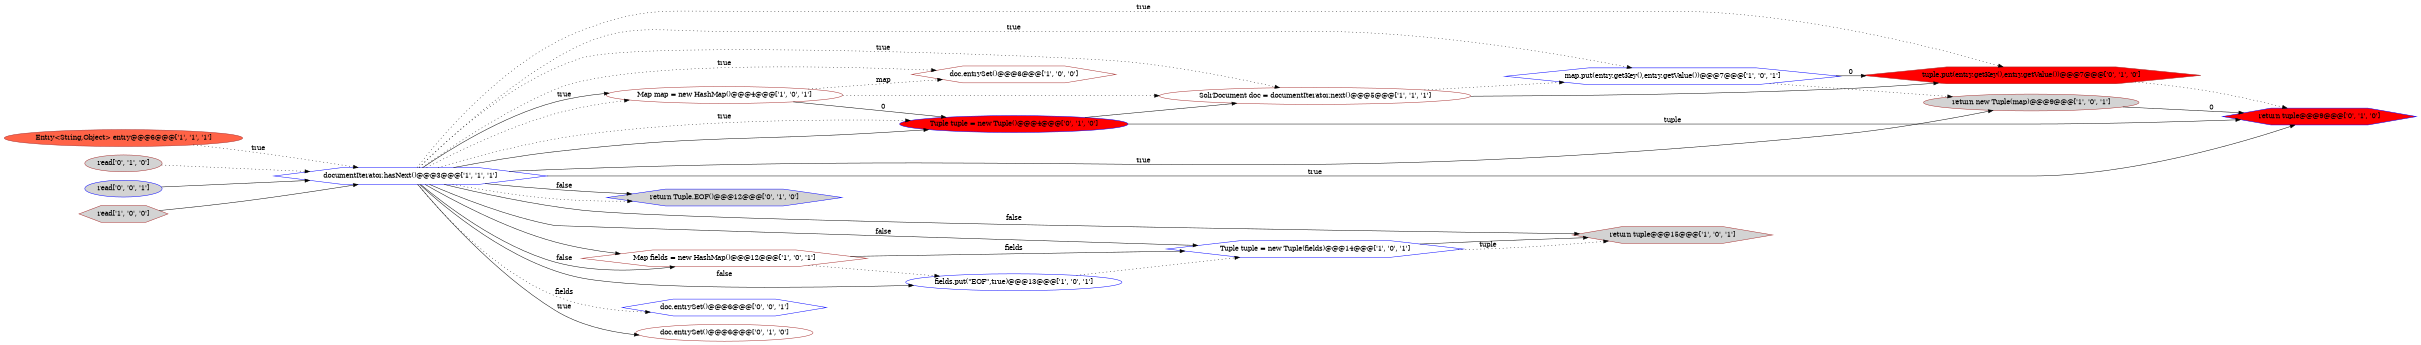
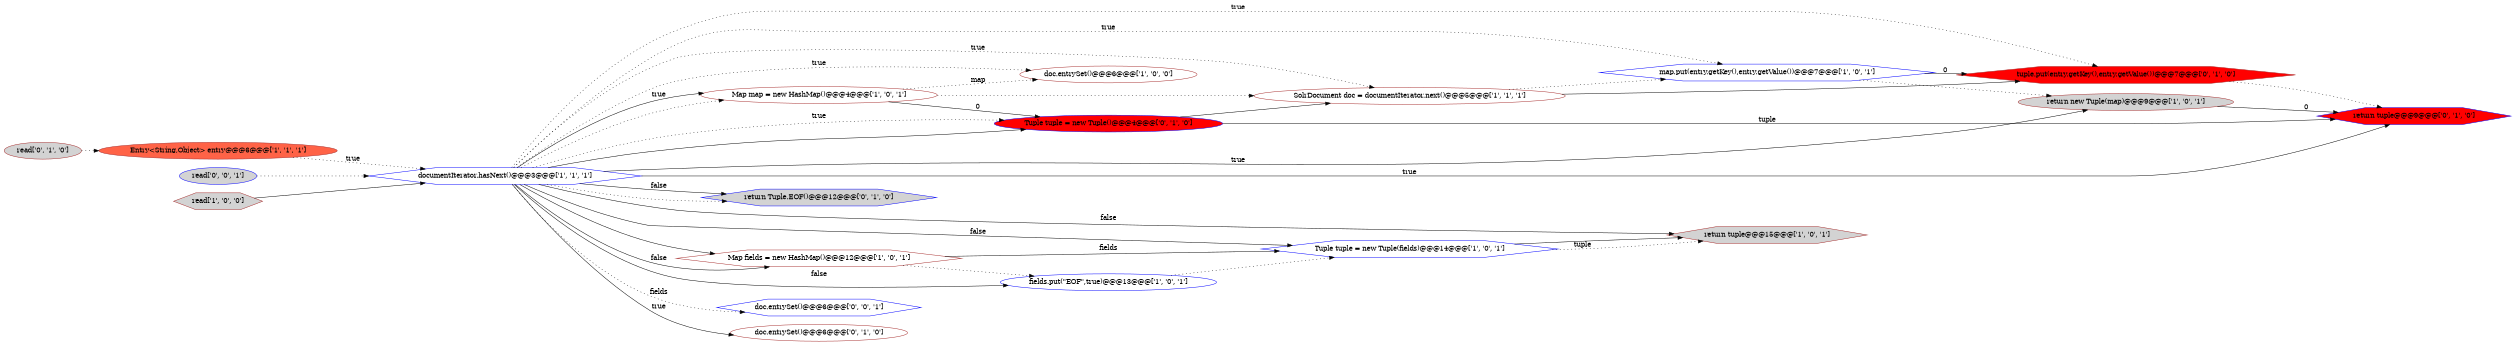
node "doc.entrySet()@@@6@@@['1', '0', '0']": shape hexagon -> ellipse
edge "read['0', '1', '0']" -> "documentIterator.hasNext()@@@3@@@['1', '1', '1']": now "read['0', '1', '0']" -> "Entry<String,Object> entry@@@6@@@['1', '1', '1']"
edge "read['0', '0', '1']" -> "documentIterator.hasNext()@@@3@@@['1', '1', '1']": style solid -> dotted
